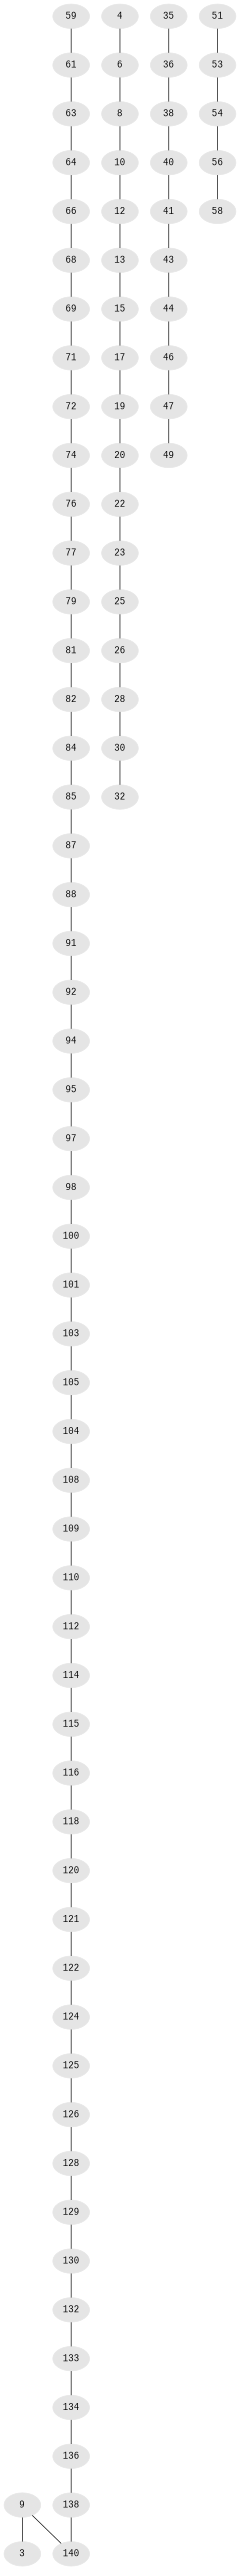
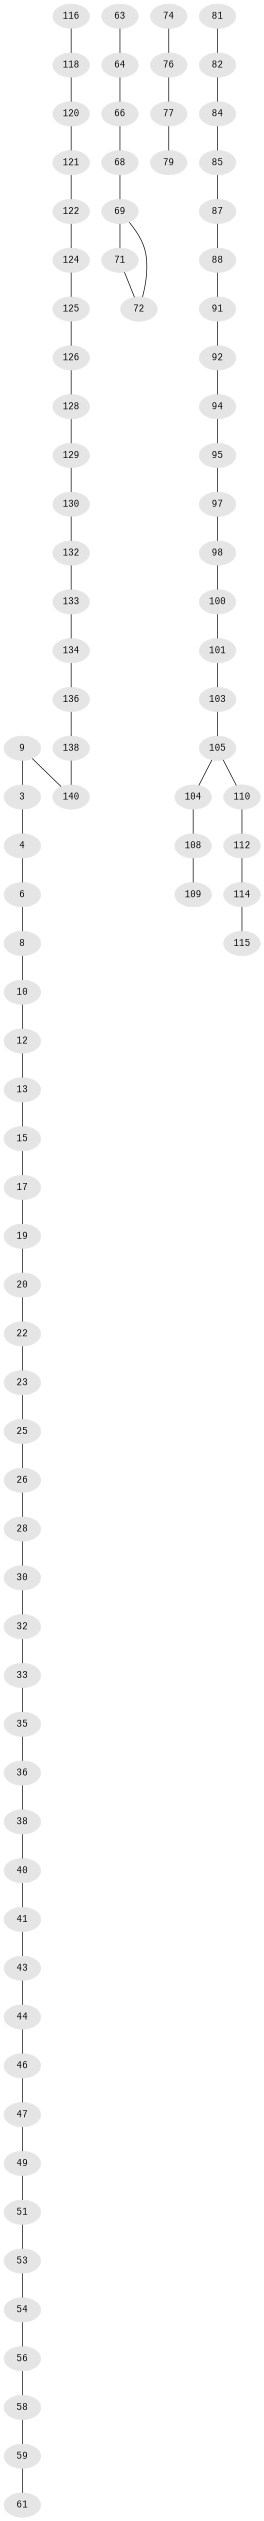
edge "61" -- "63": removed
edge "72" -- "74": now "72" -- "69"
edge "79" -- "81": removed
edge "3" -- "4": added
edge "109" -- "110": now "105" -- "110"
node "33": added
edge "115" -- "116": removed
edge "49" -- "51": added
edge "58" -- "59": added
